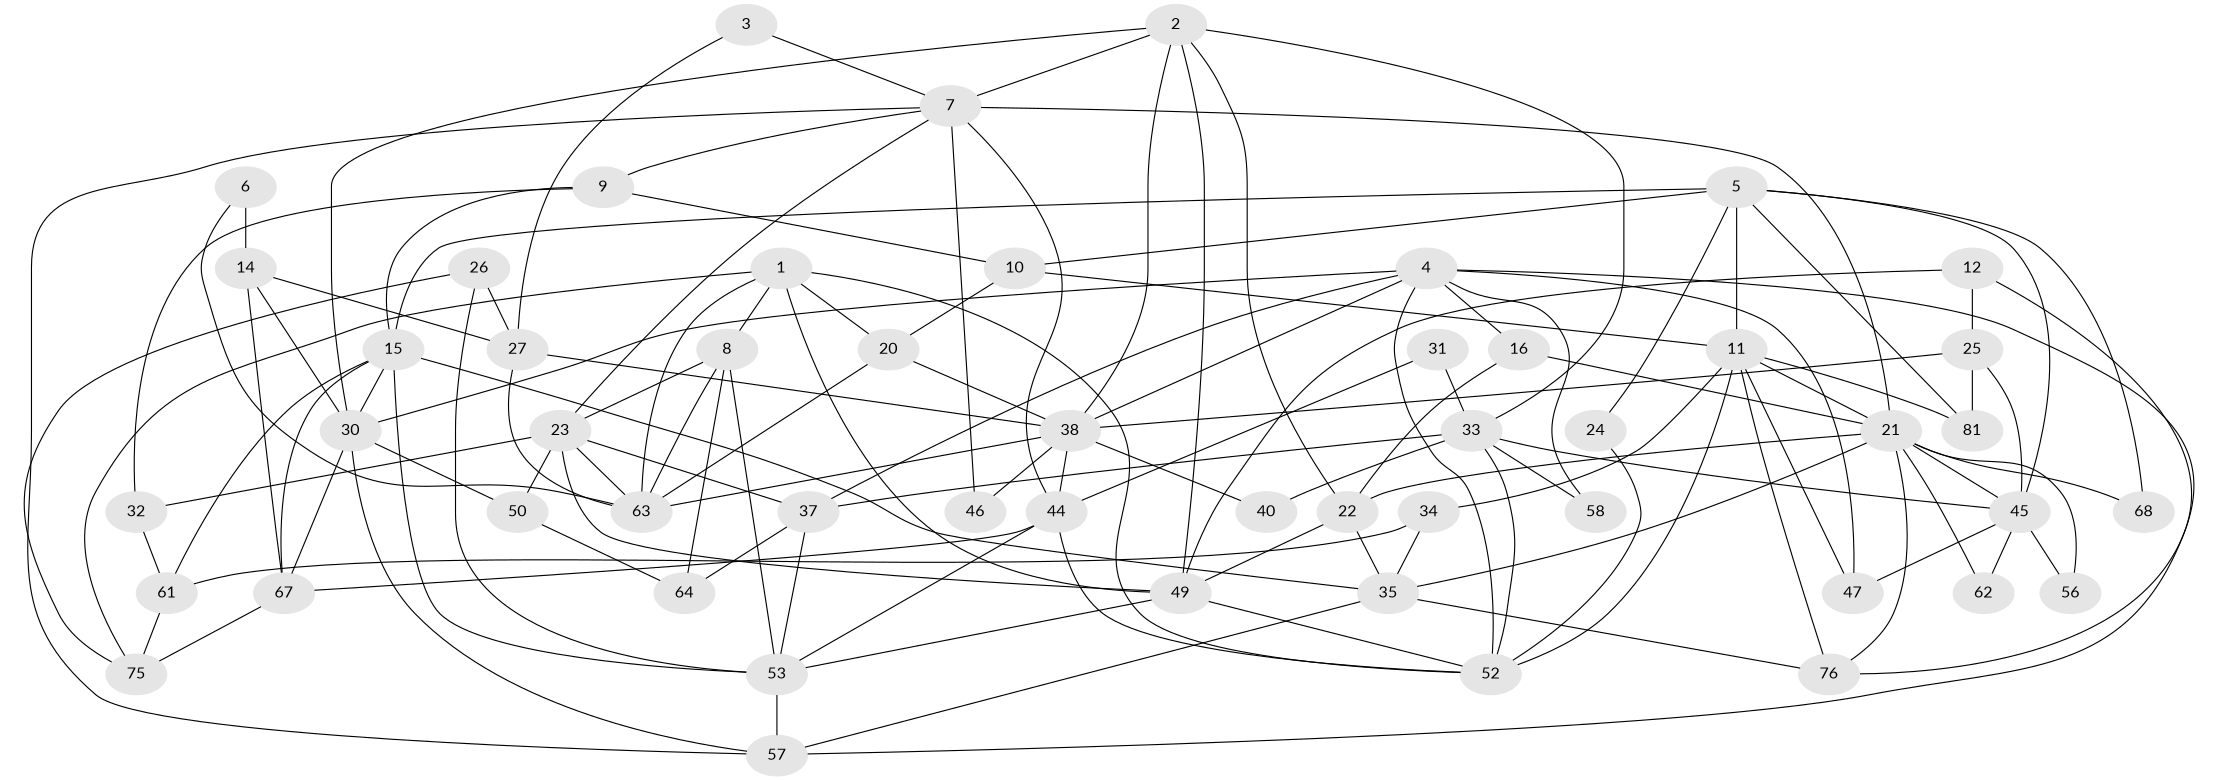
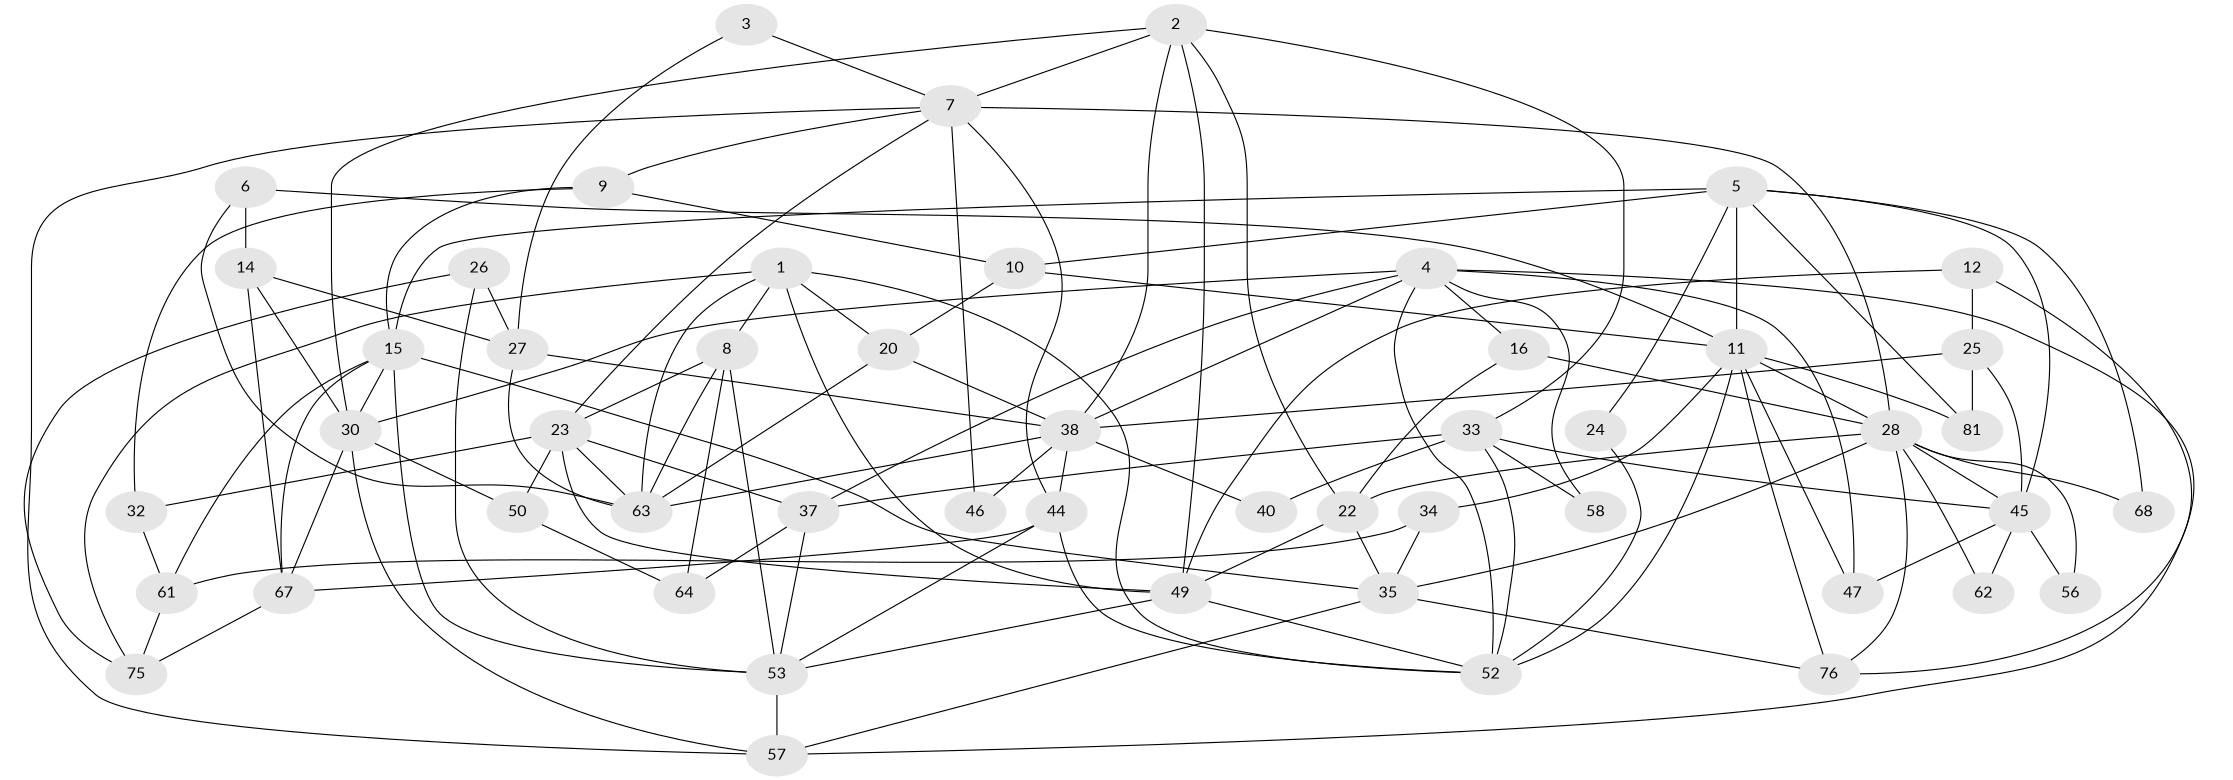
edge "6" -- "11": added
node "31": removed
node "21": label "21" -> "28"
